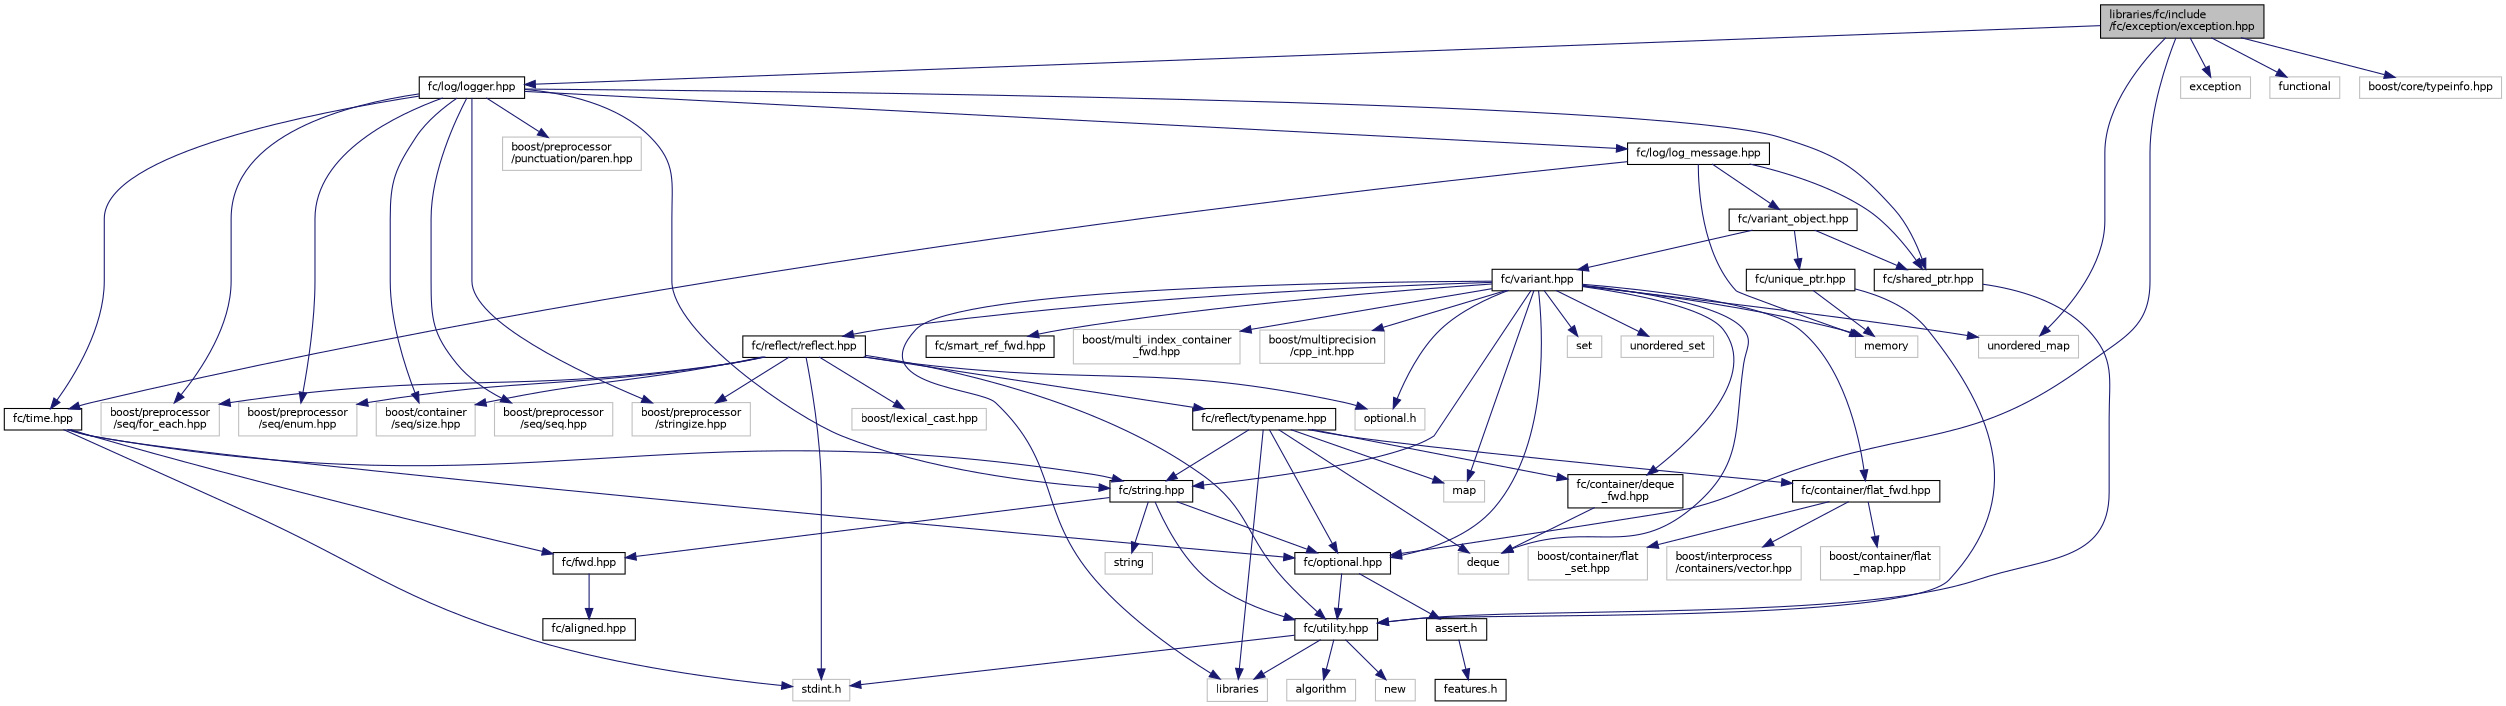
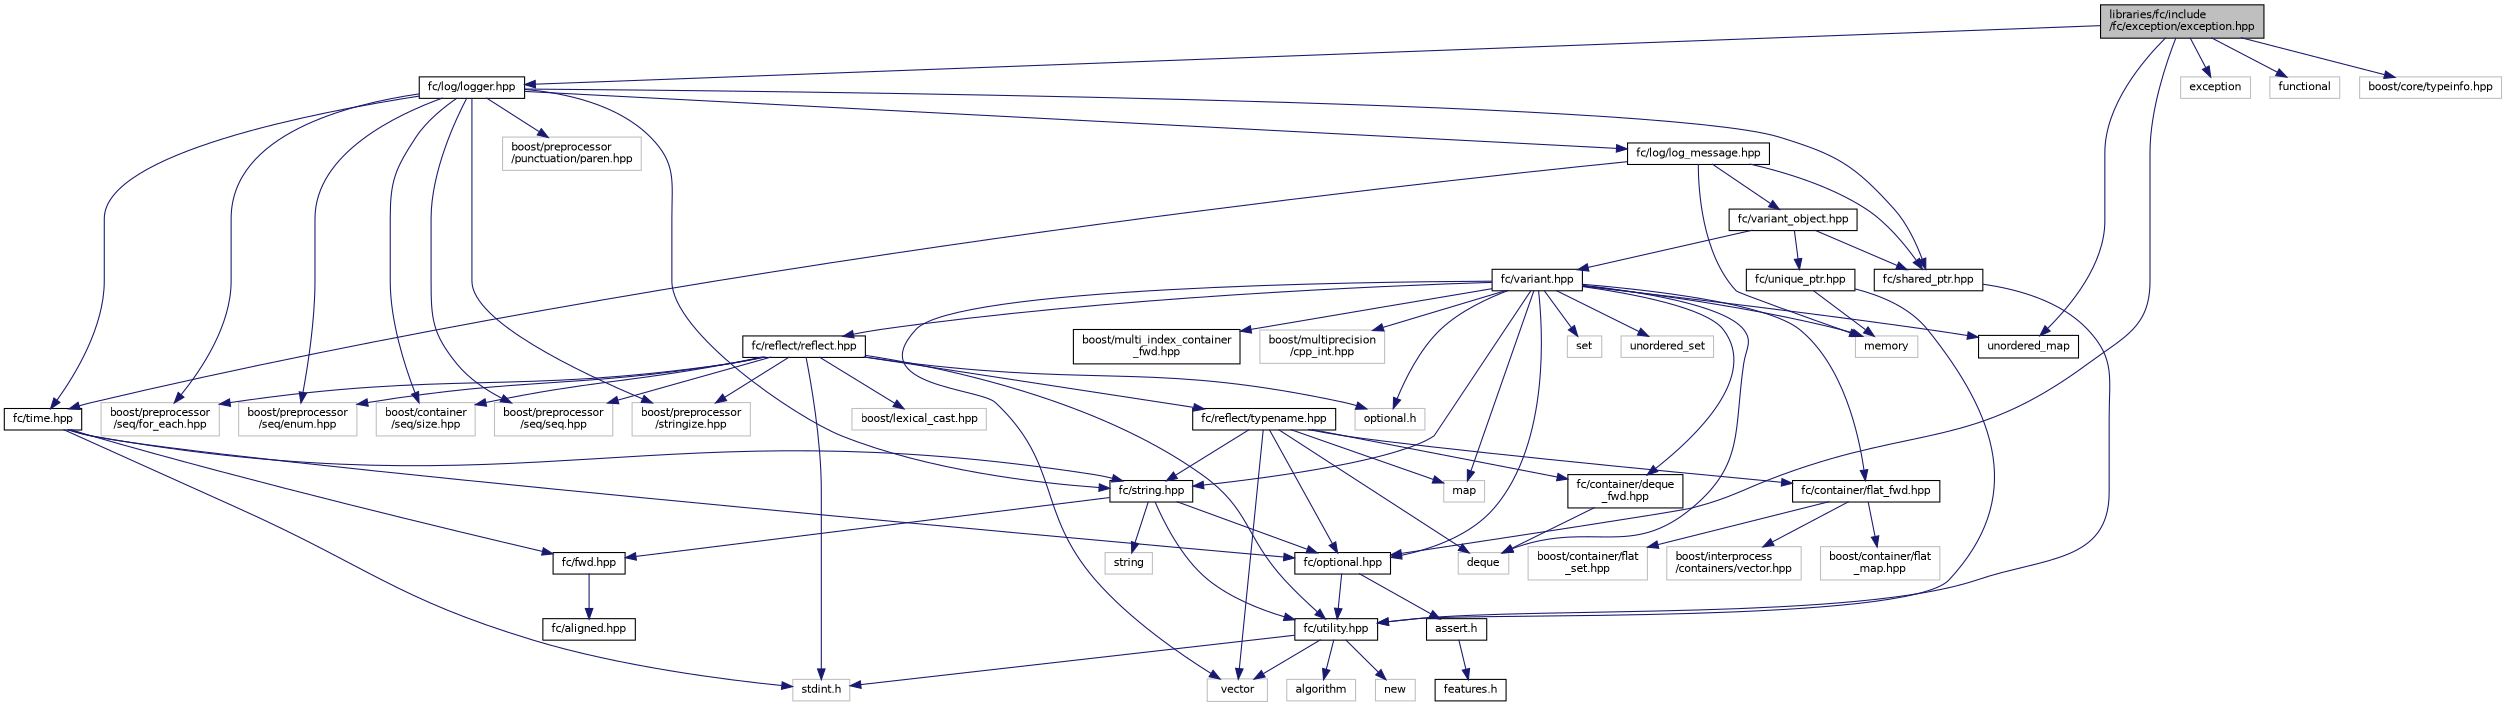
node "fc/smart_ref_fwd.hpp": removed
node "boost/multi_index_container _fwd.hpp": color grey75 -> black
node "unordered_map": color grey75 -> black
edge "fc/reflect/reflect.hpp" -> "boost/preprocessor /seq/seq.hpp": added
node "libraries": label "libraries" -> "vector"
